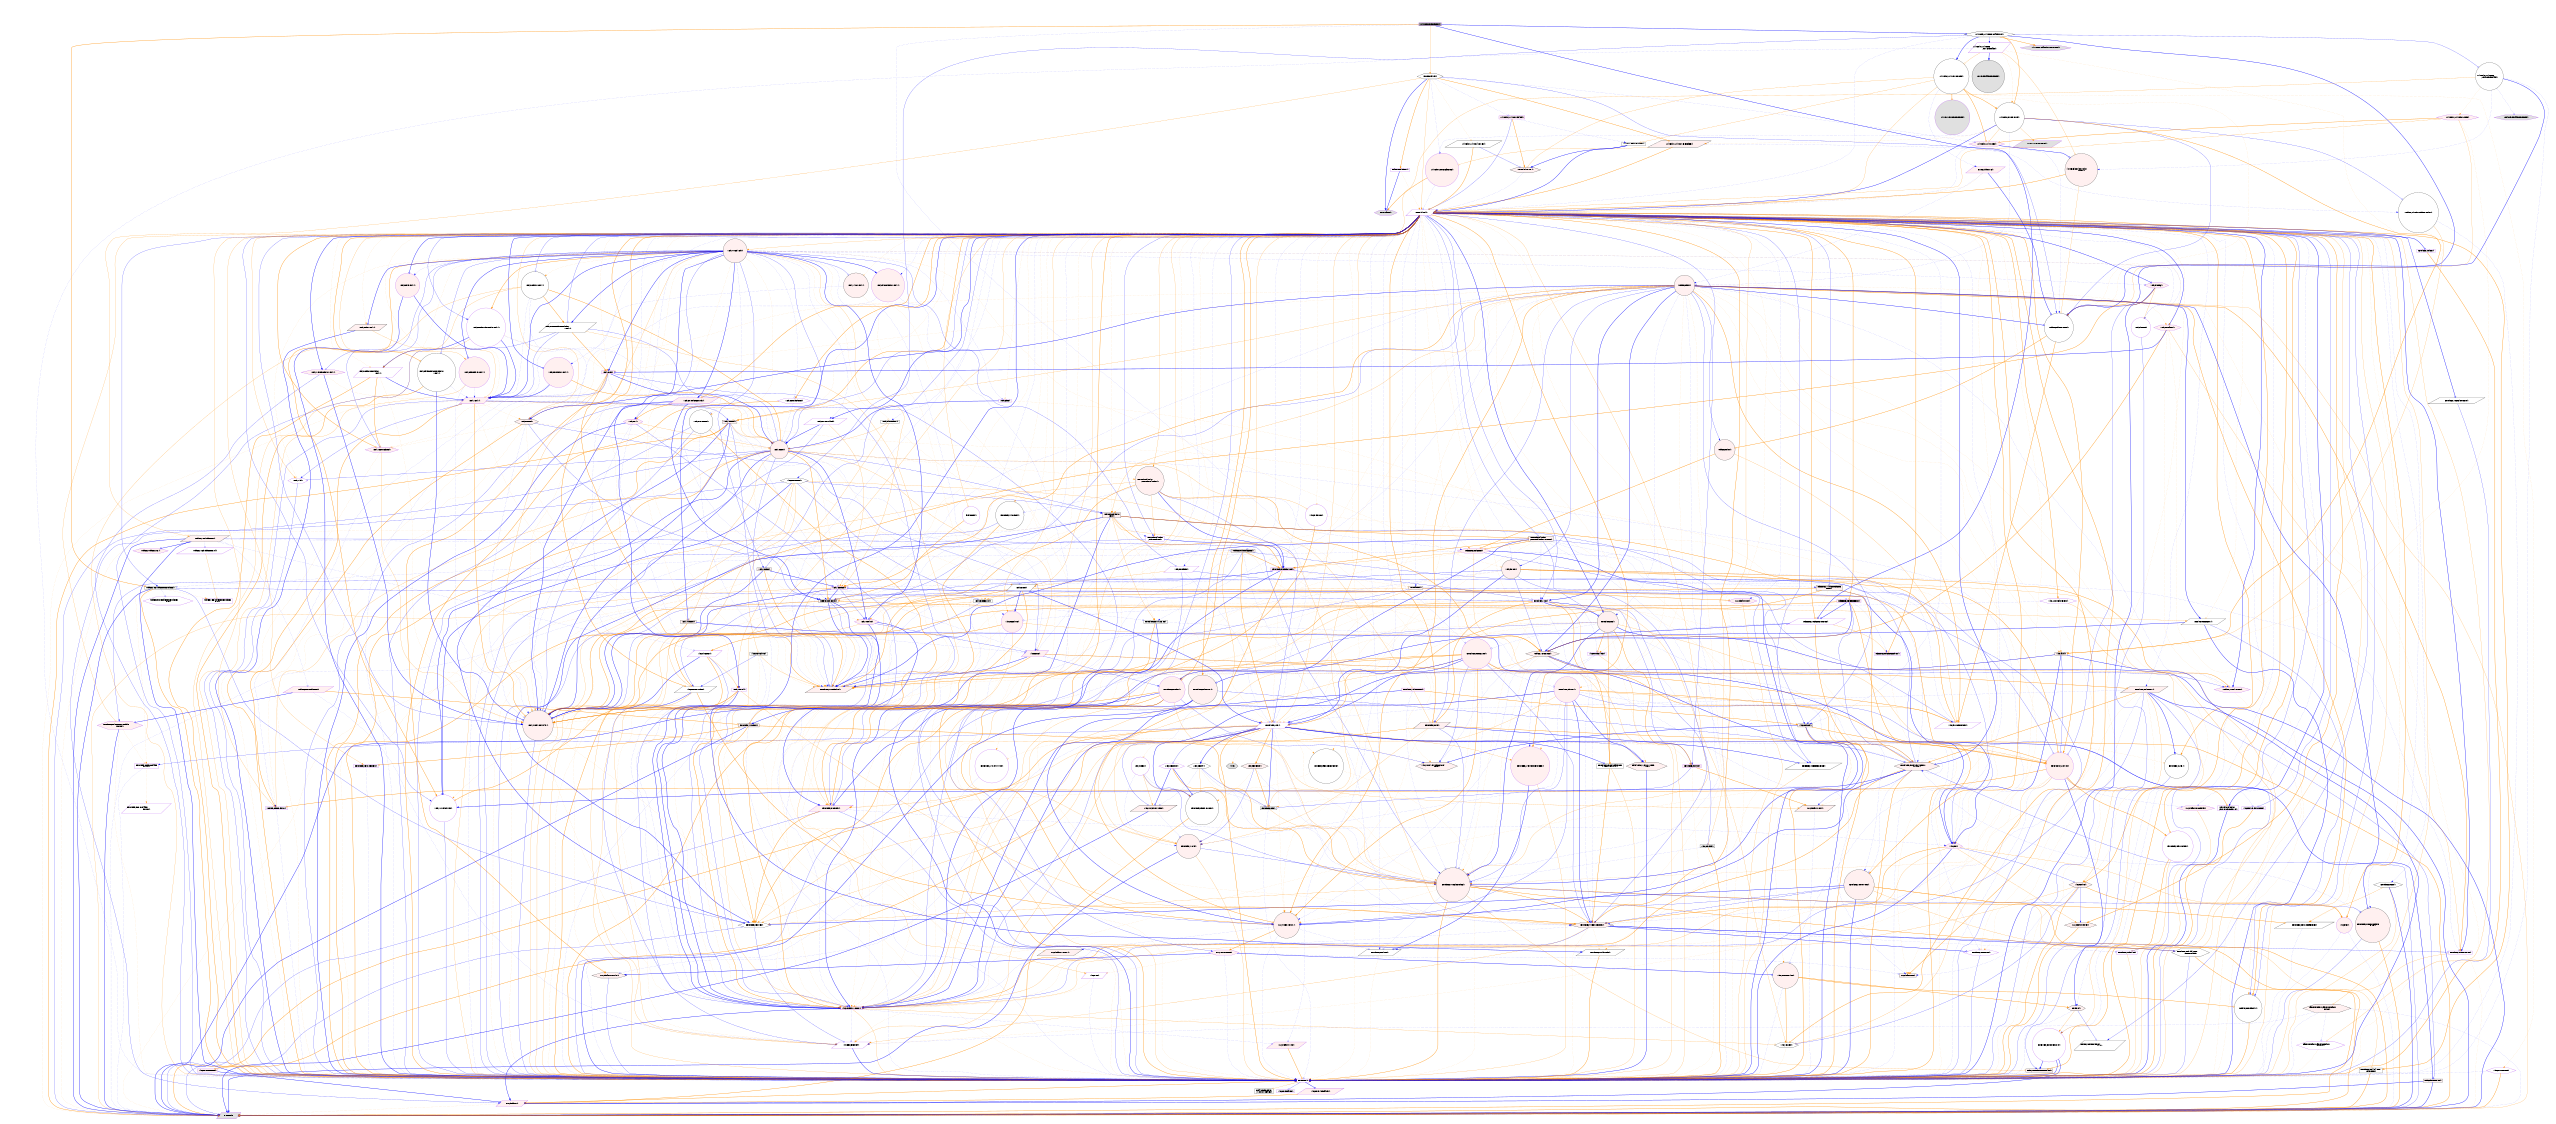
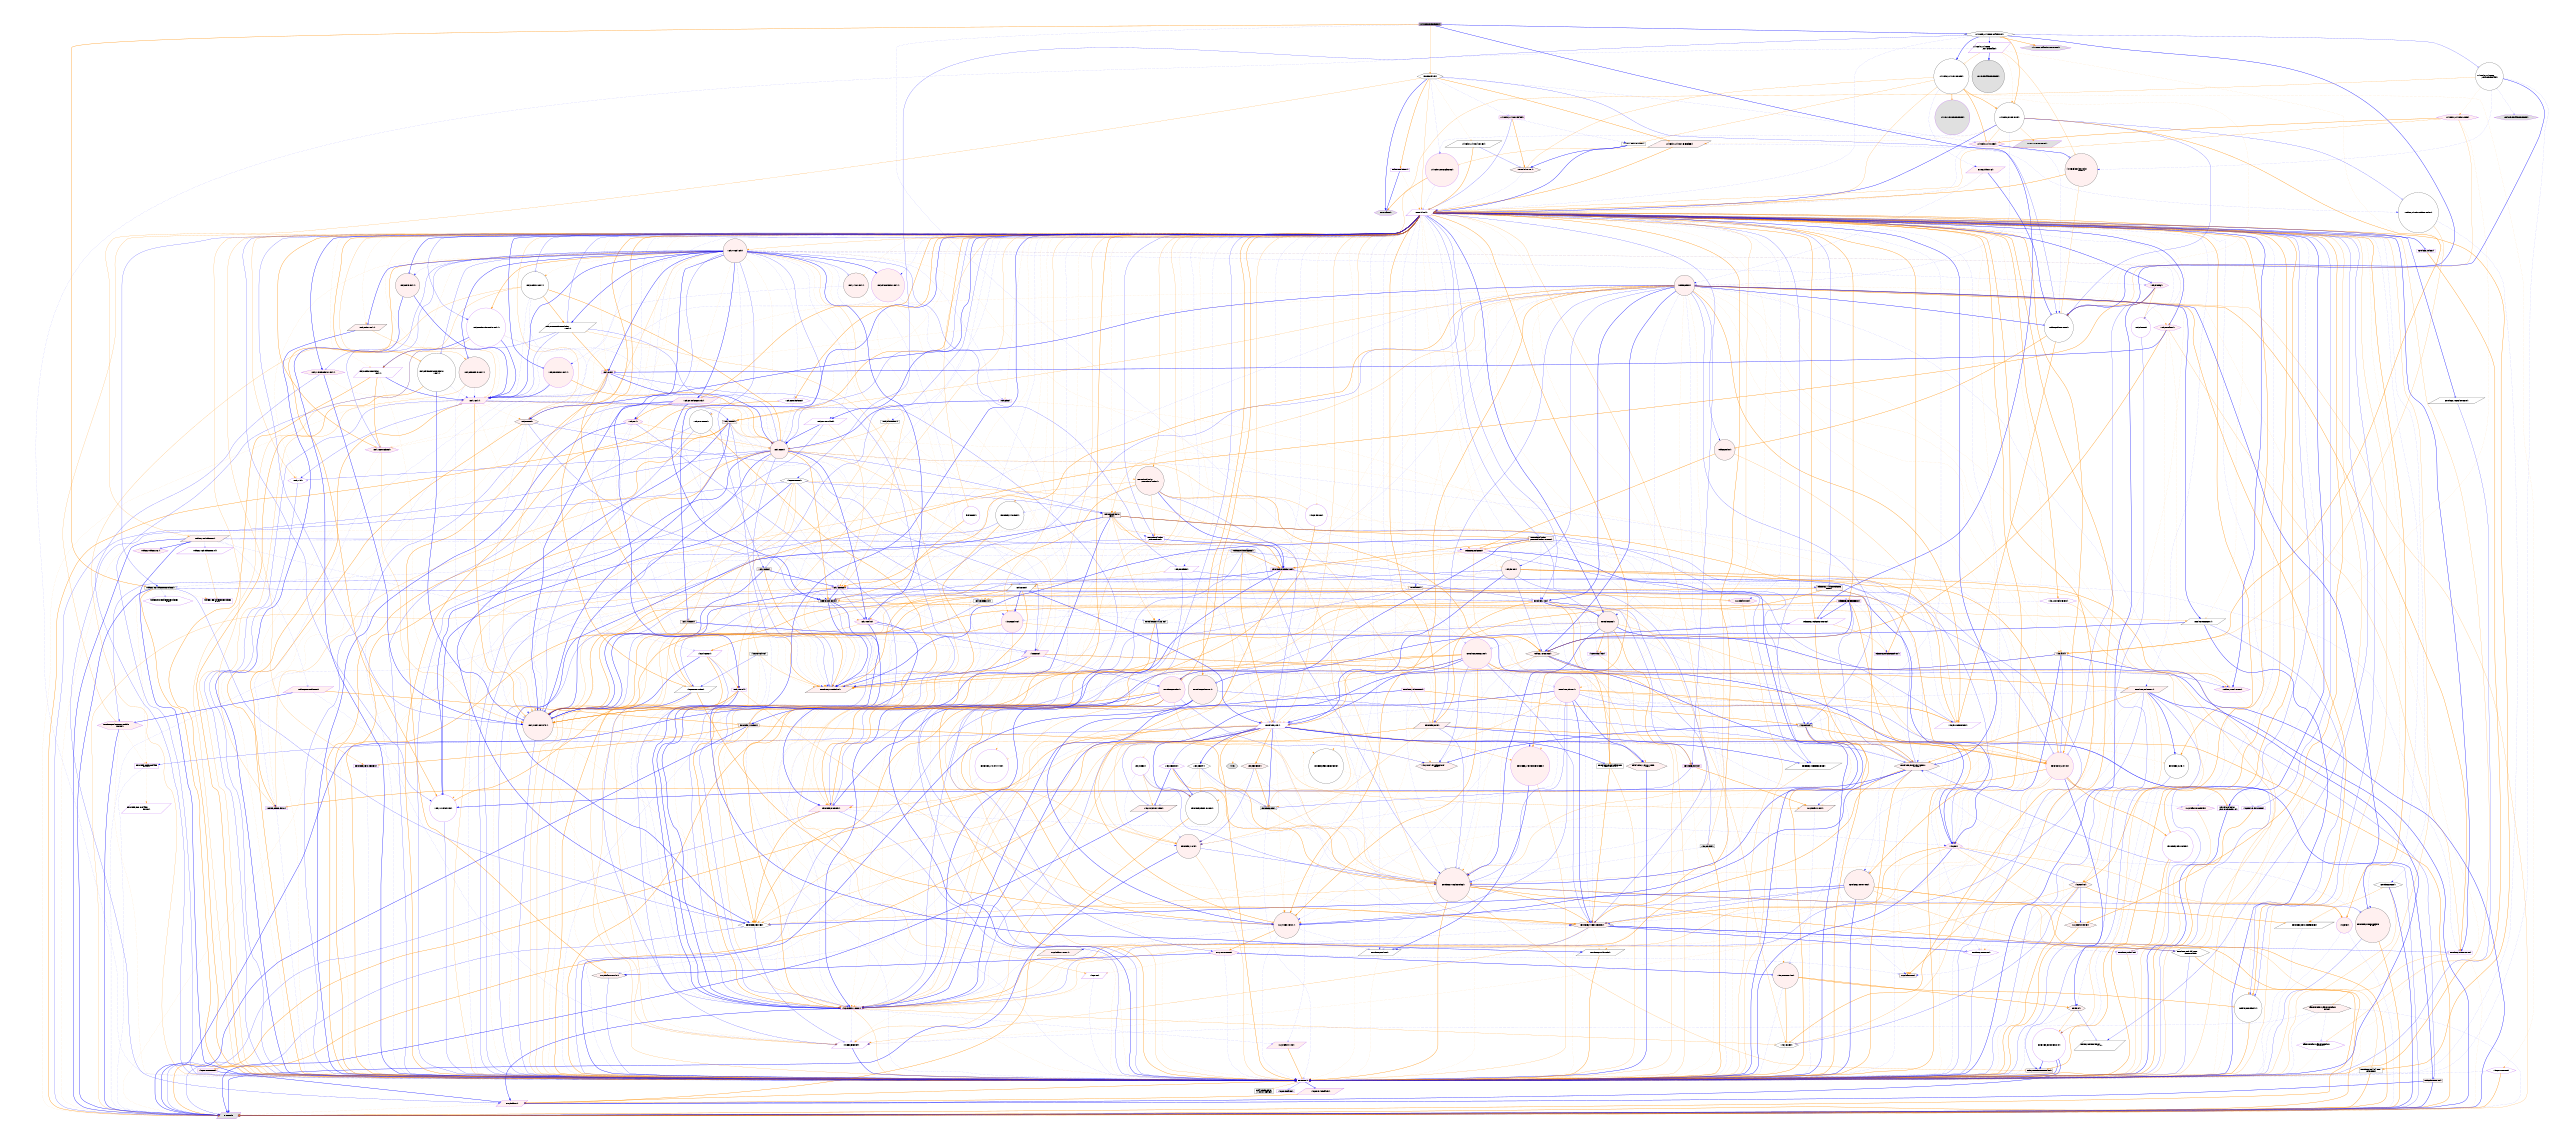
node "Math/ScaleMatrix.h": color purple -> black
node "Math/PerspectiveMatrix.h": color purple -> black
